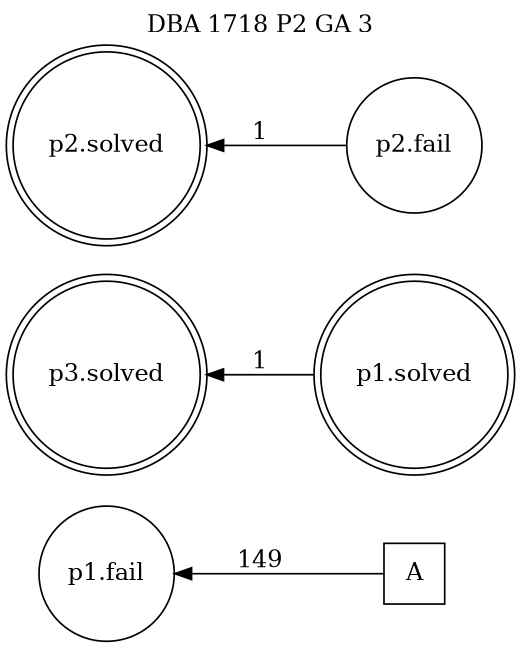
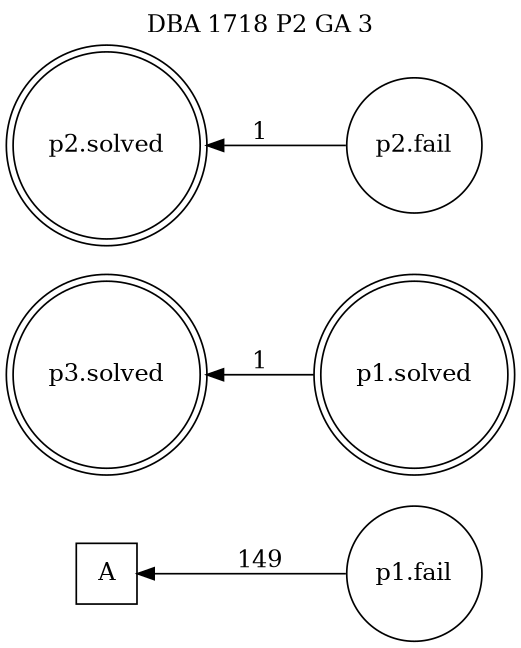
edge "A" -> "p1.fail": reversed
